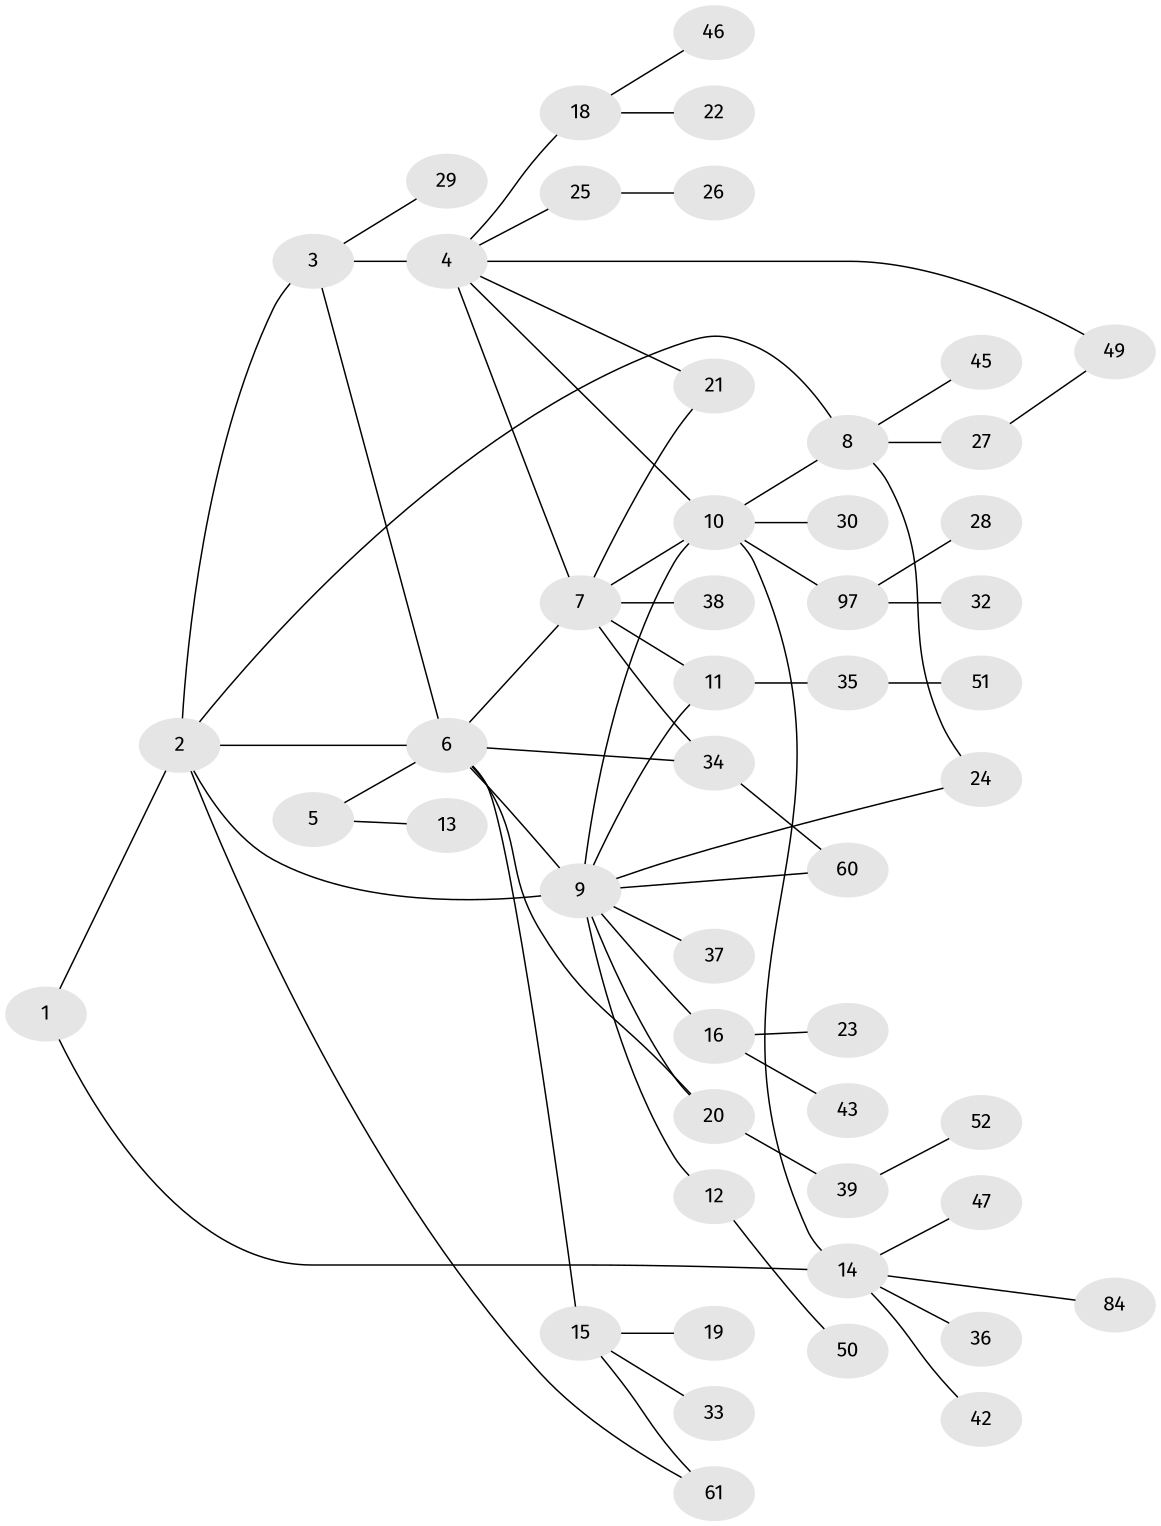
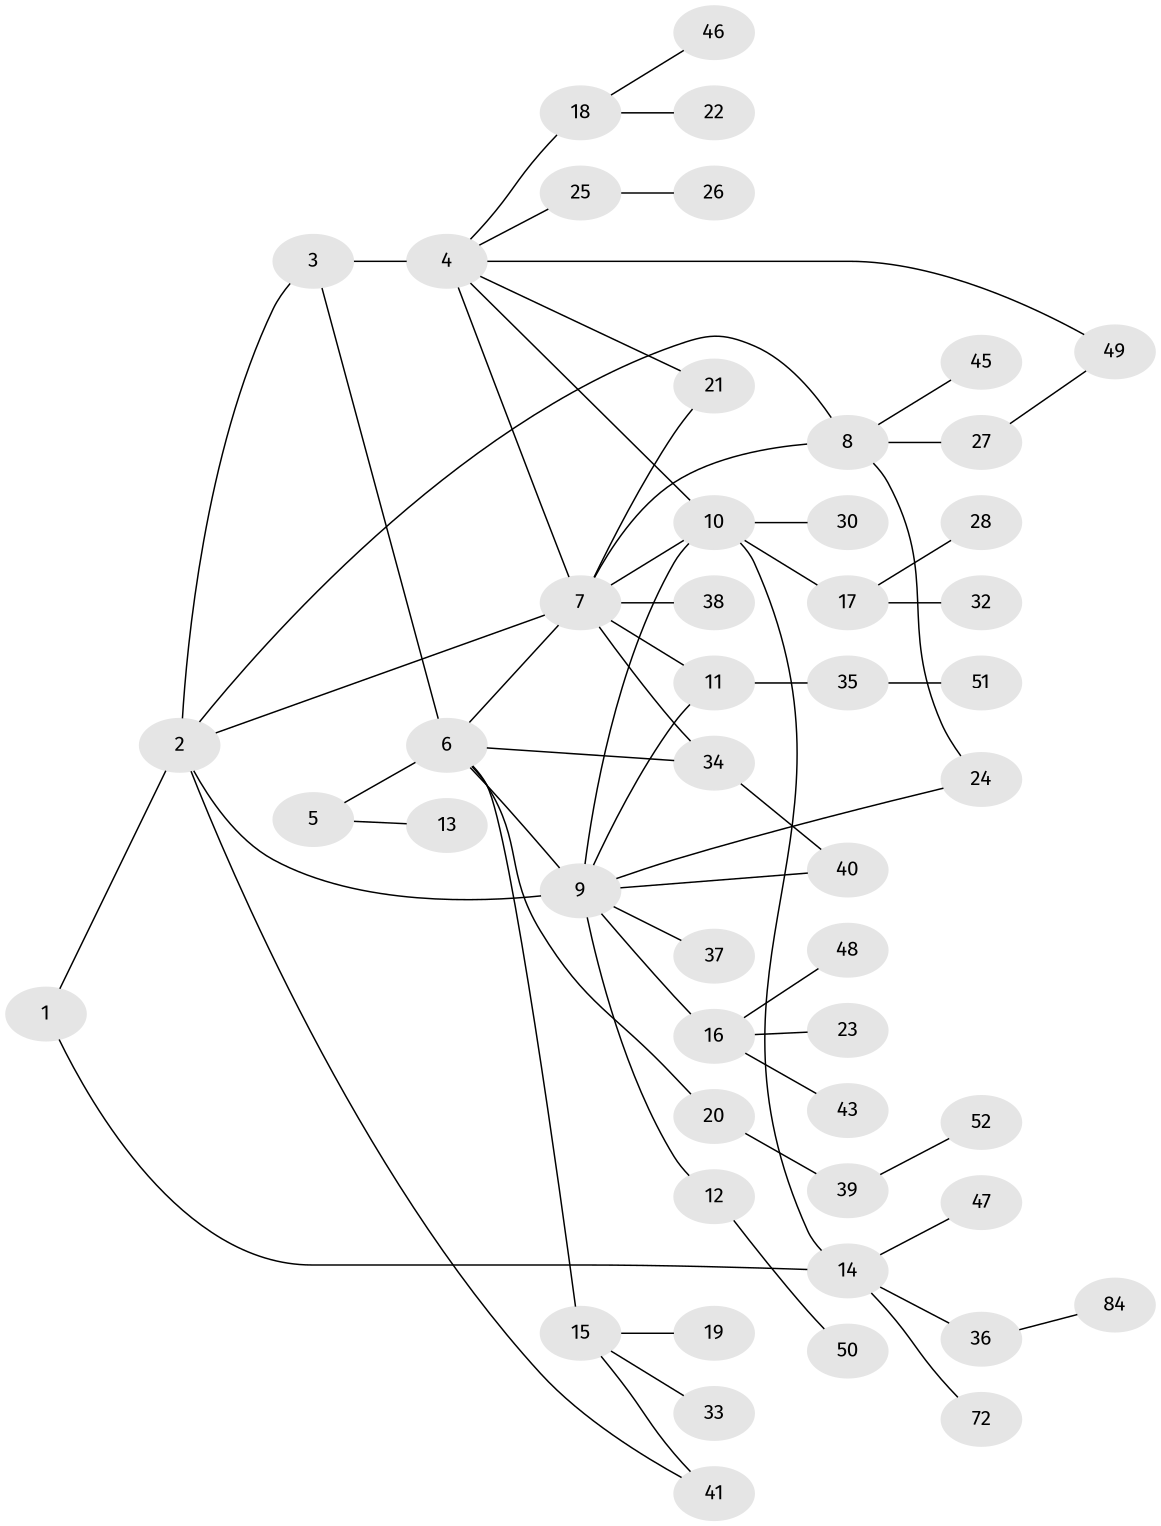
node "29": removed
edge "8" -- "10": now "8" -- "7"
node "97": label "97" -> "17"
edge "2" -- "6": now "2" -- "7"
node "60": label "60" -> "40"
node "48": added
edge "9" -- "20": removed
edge "14" -- "84": now "36" -- "84"
node "42": label "42" -> "72"
node "61": label "61" -> "41"
